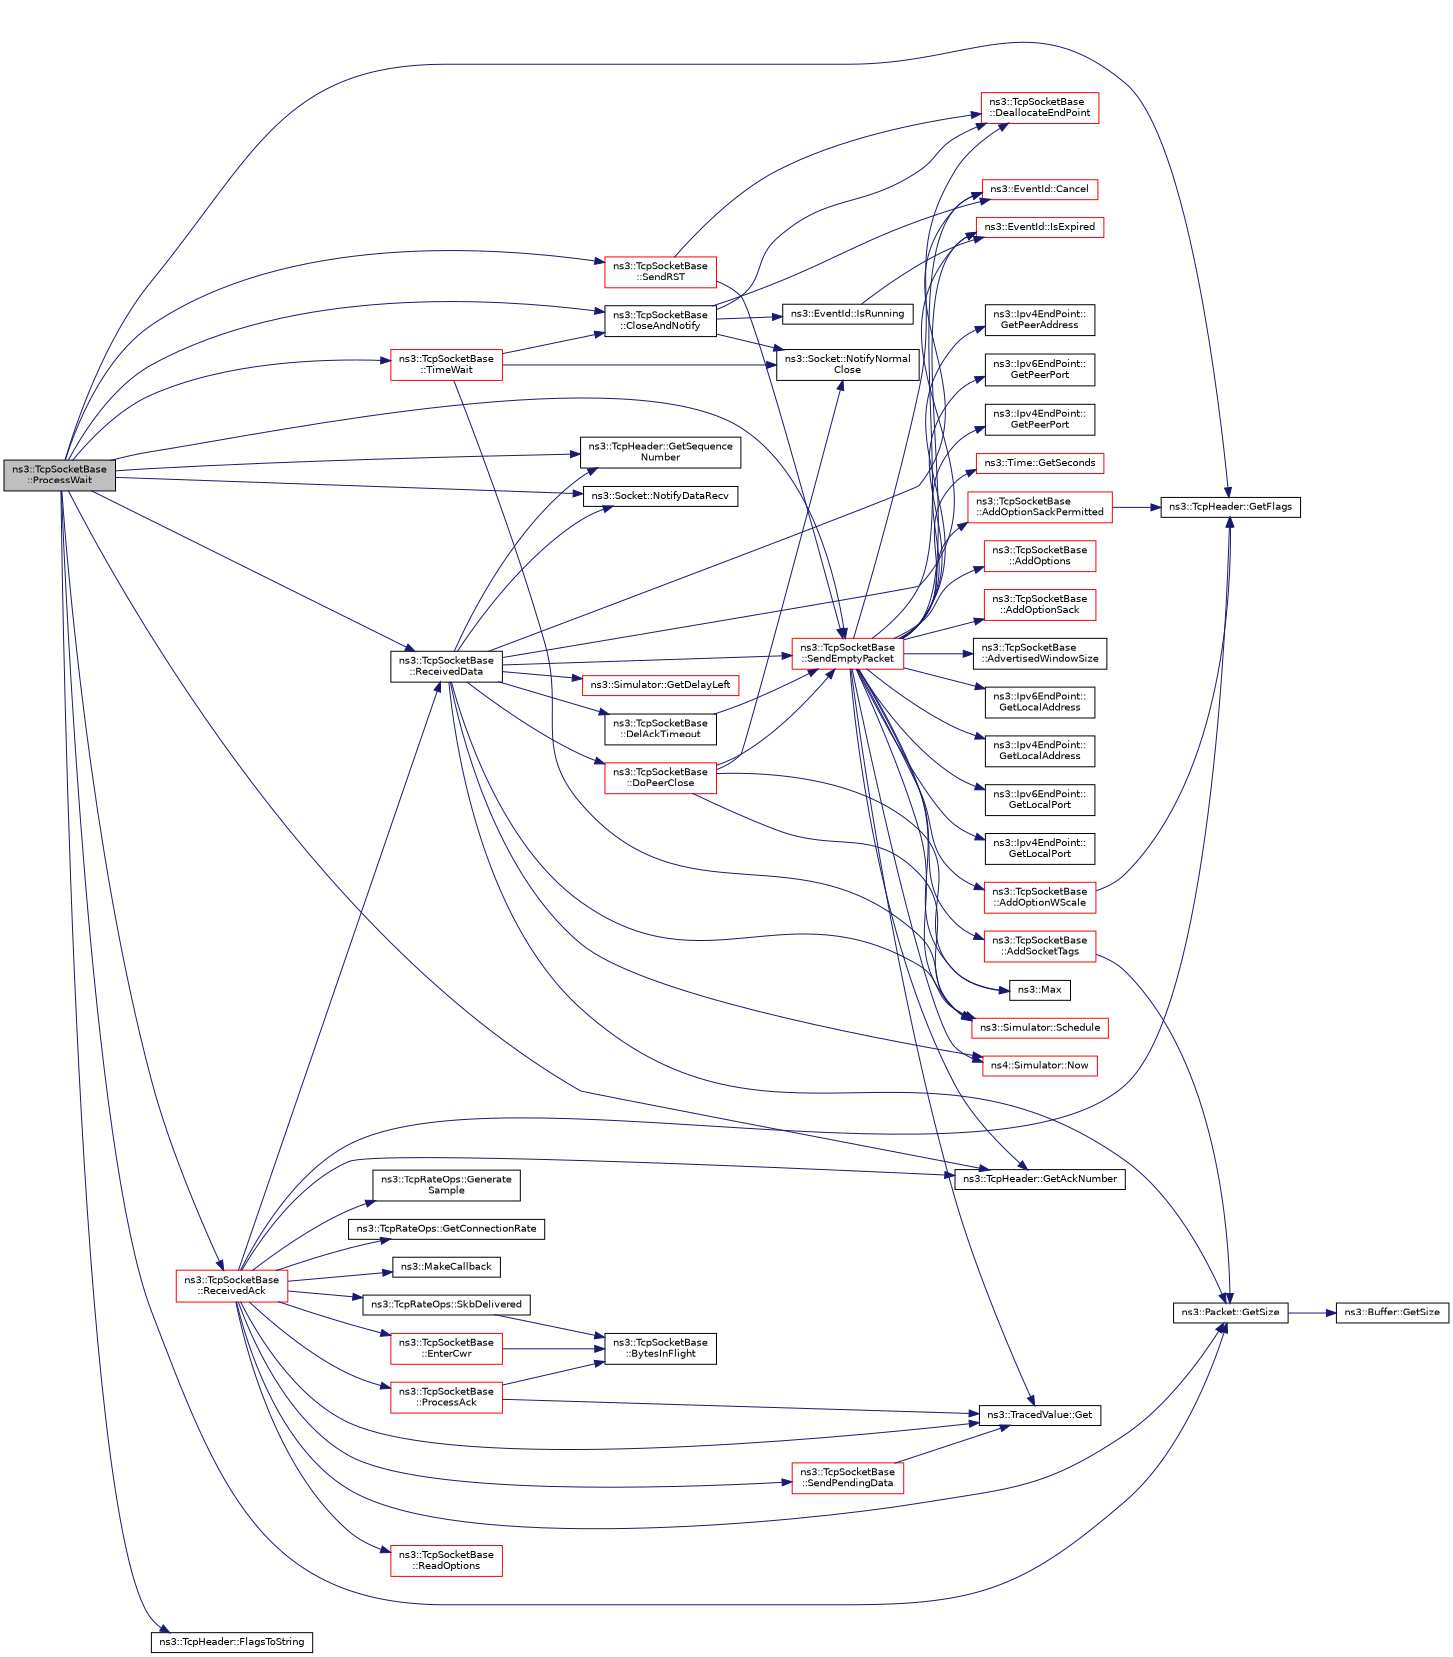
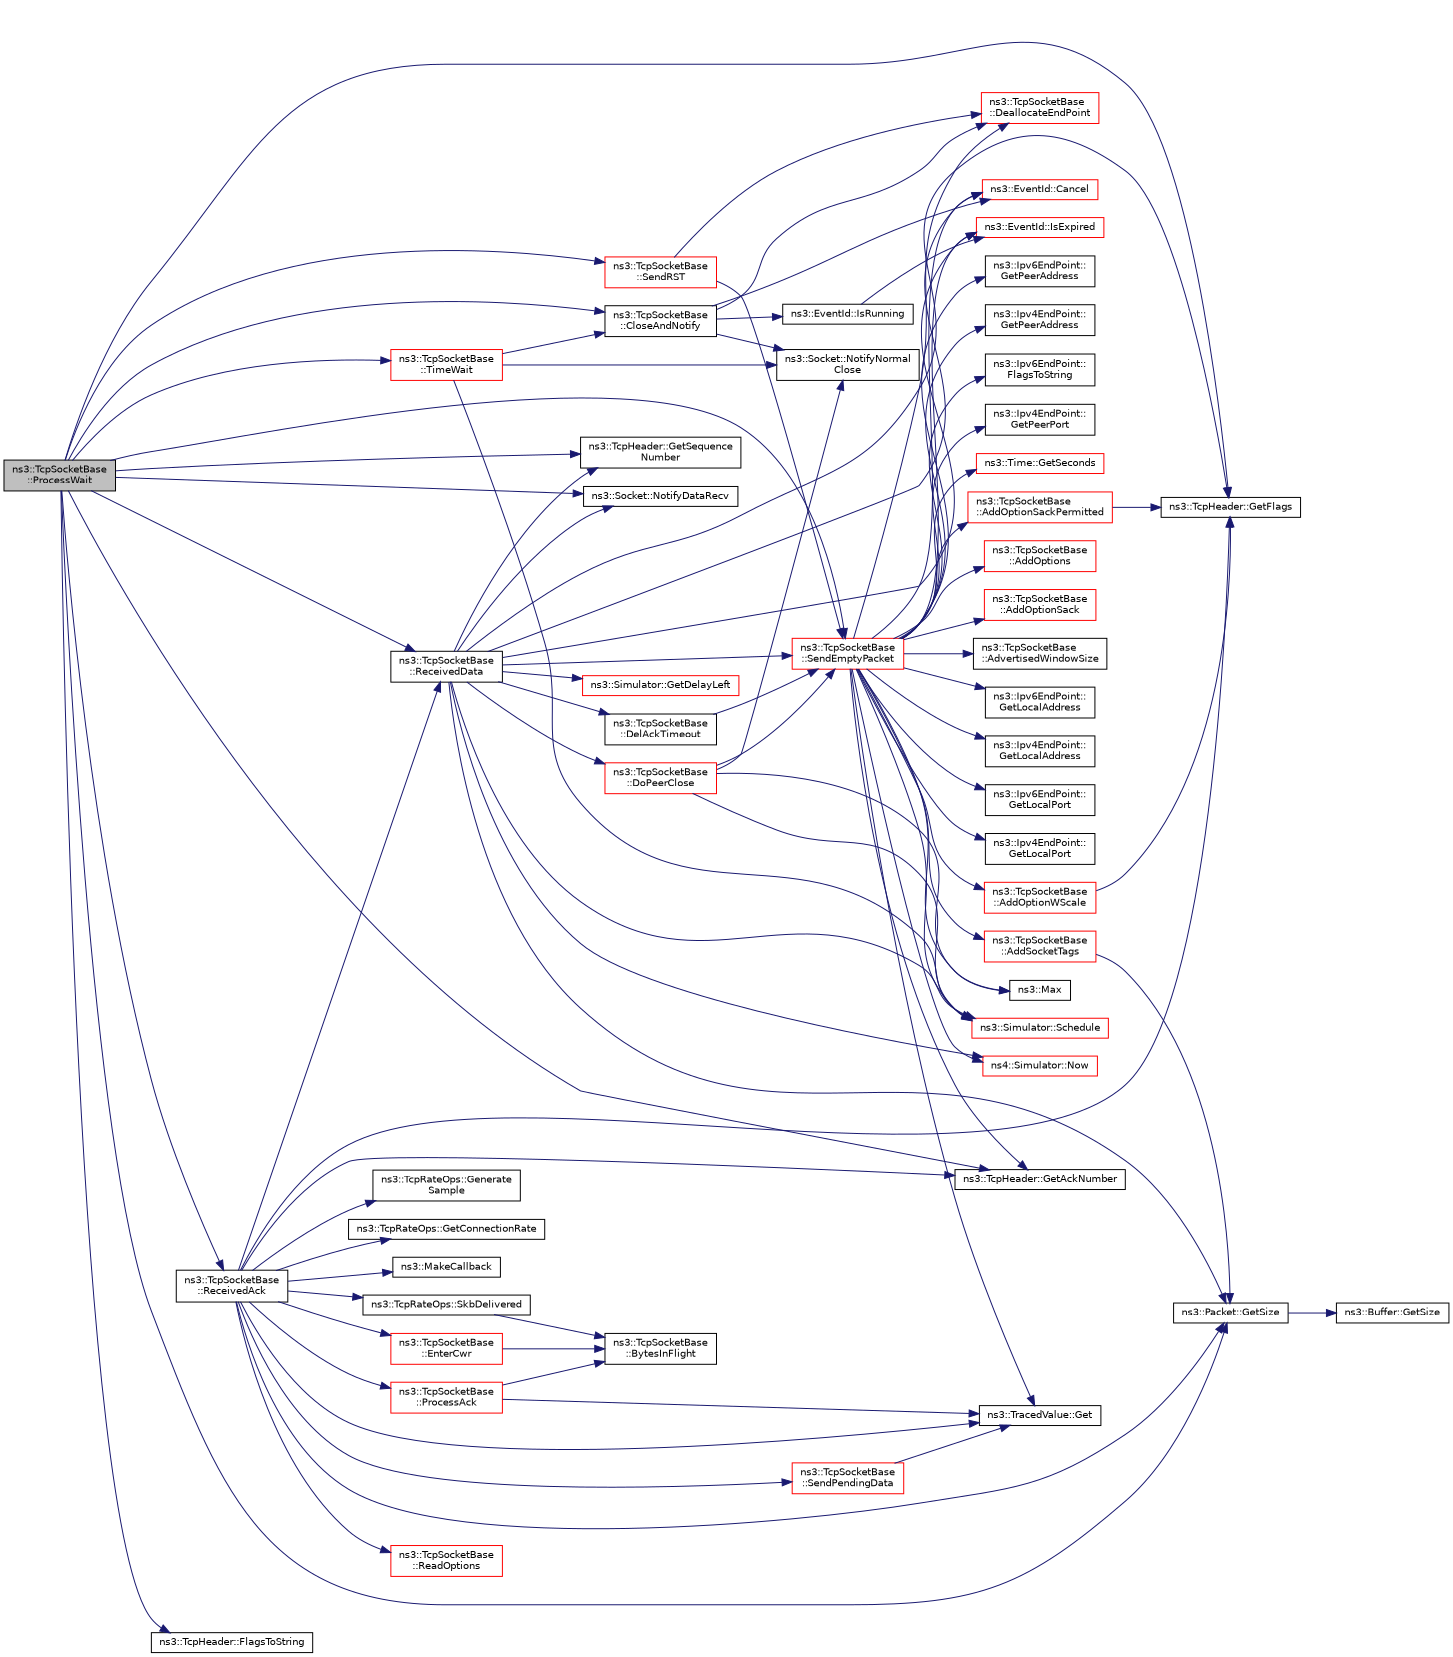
node "ns3::Ipv6EndPoint:: GetPeerAddress": added
node "ns3::Ipv6EndPoint:: GetPeerPort": label "ns3::Ipv6EndPoint:: GetPeerPort" -> "ns3::Ipv6EndPoint:: FlagsToString"
edge "ns3::TcpSocketBase ::ReceivedData" -> "ns3::TcpHeader::GetFlags": added
node "ns3::TcpSocketBase ::ReceivedAck": color red -> black
